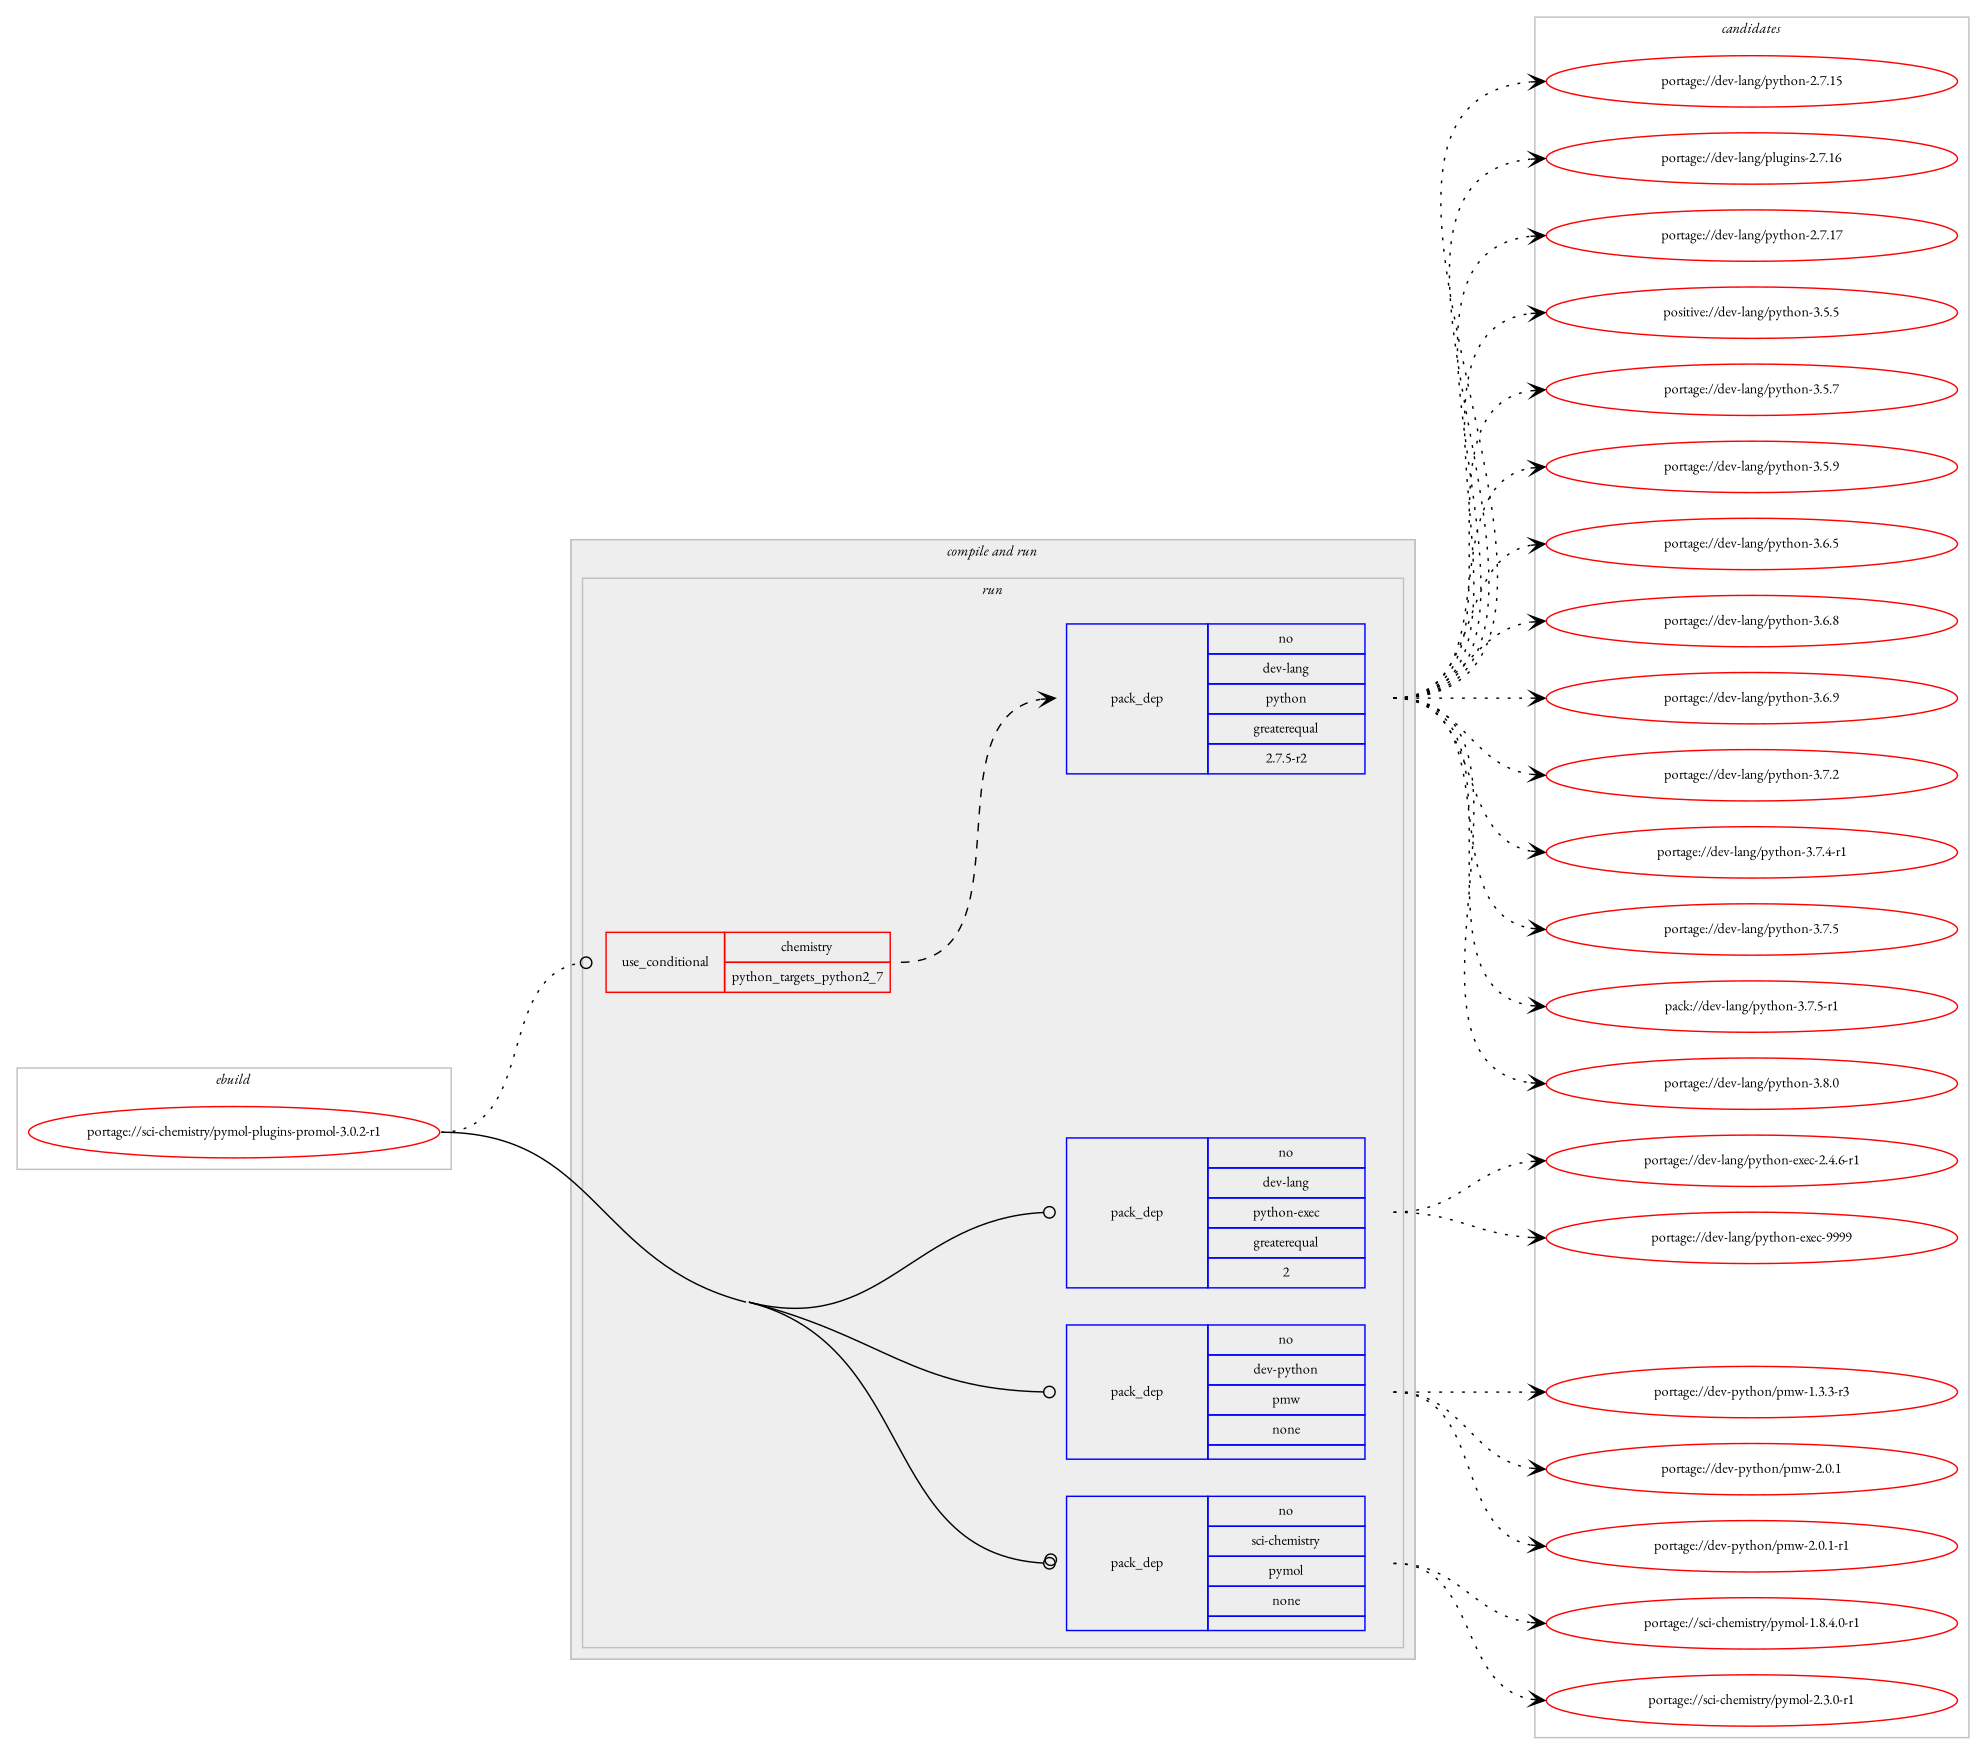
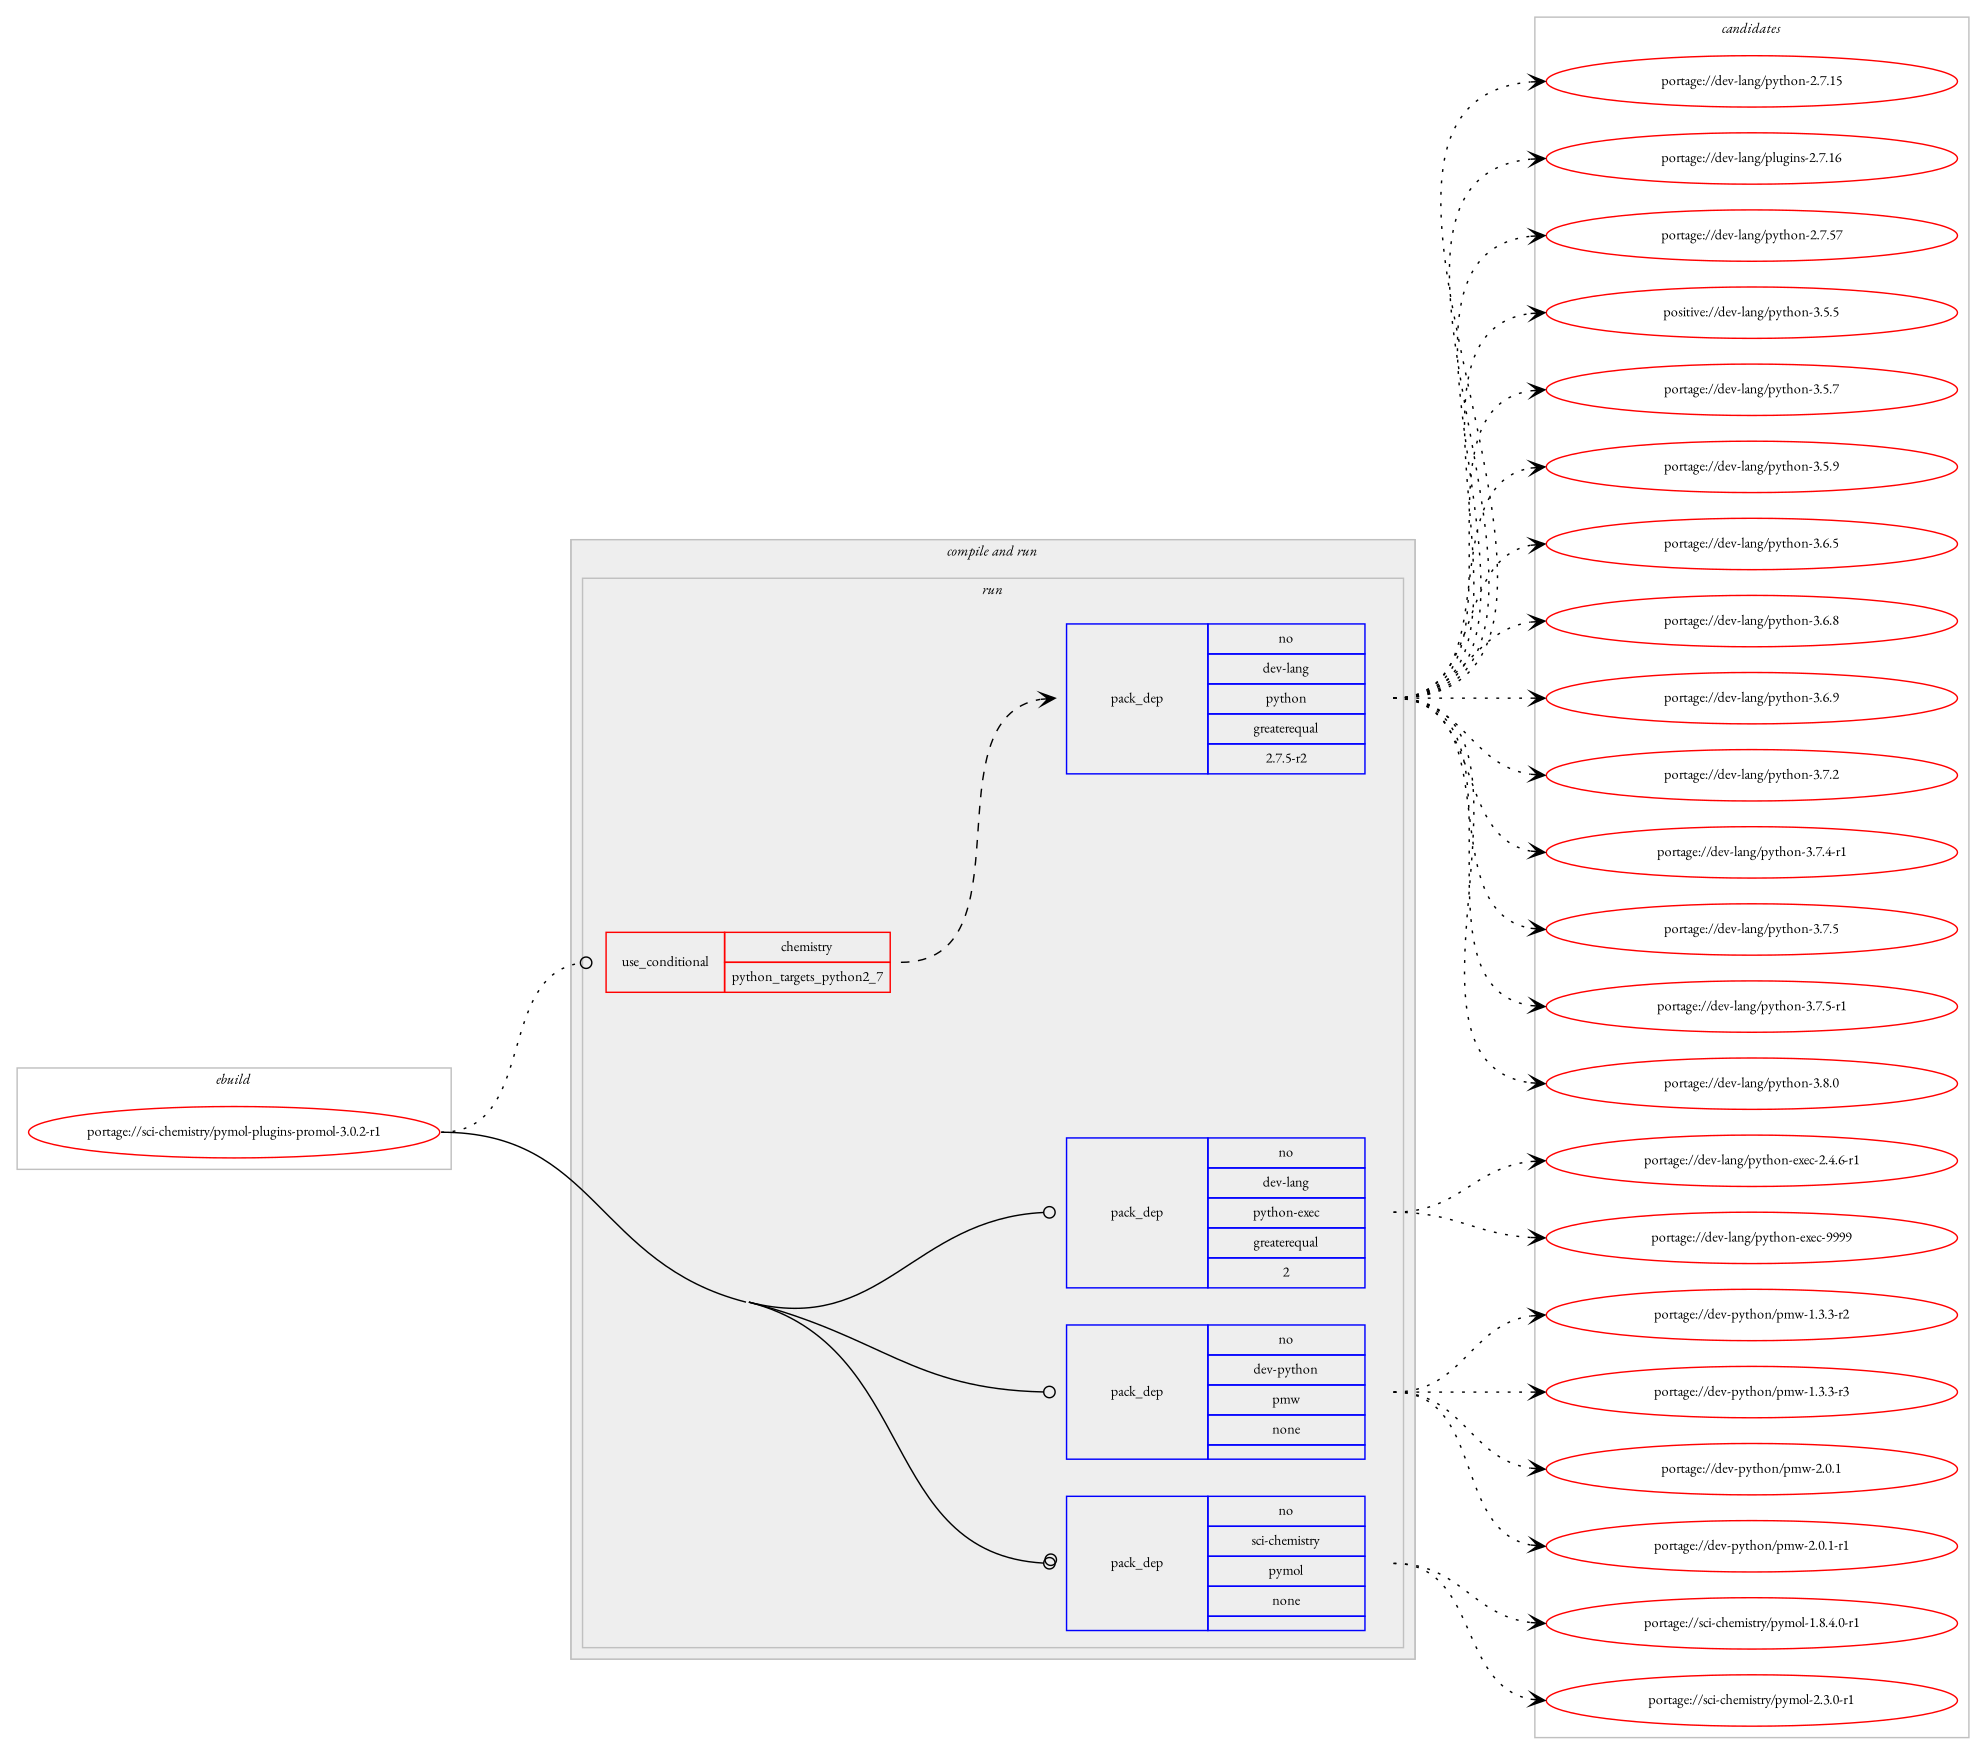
node "portage://dev-lang/python-2.7.17": label "portage://dev-lang/python-2.7.17" -> "portage://dev-lang/python-2.7.57"
node "pack://dev-lang/python-3.7.5-r1": label "pack://dev-lang/python-3.7.5-r1" -> "portage://dev-lang/python-3.7.5-r1"
node "portage://dev-python/pmw-1.3.3-r2": added
